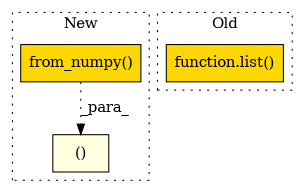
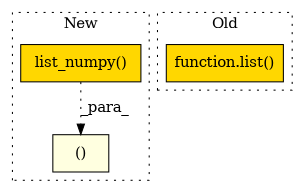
node "from_numpy()": label "from_numpy()" -> "list_numpy()"
